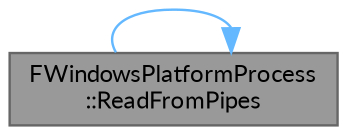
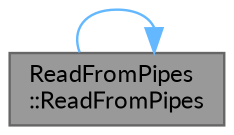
node "FWindowsPlatformProcess ::ReadFromPipes": label "FWindowsPlatformProcess ::ReadFromPipes" -> "ReadFromPipes ::ReadFromPipes"
